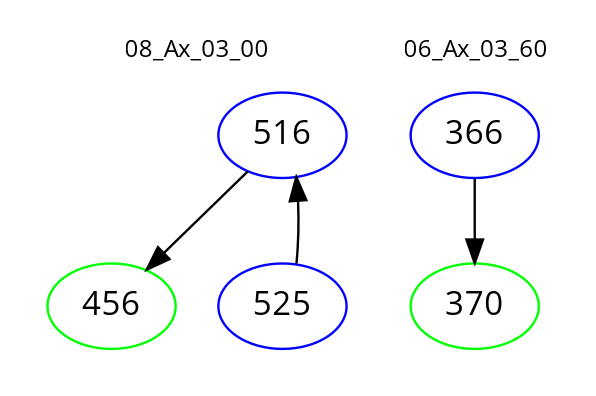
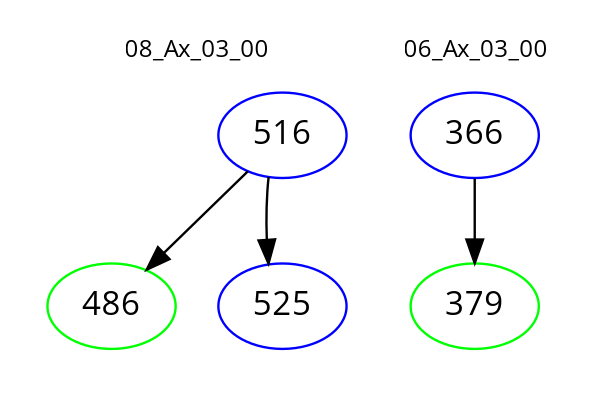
cluster "06_Ax_03_60": label "06_Ax_03_60" -> "06_Ax_03_00"
edge "525" -> "516": reversed
node "456": label "456" -> "486"
node "370": label "370" -> "379"
